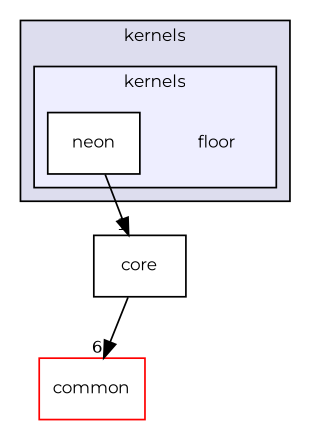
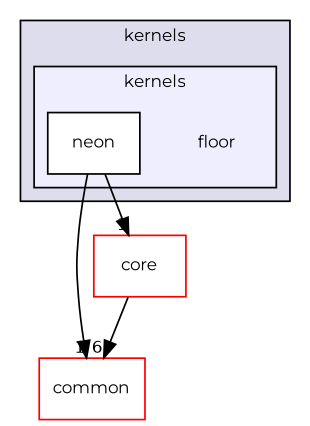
edge "neon" -> "common": added
node "core": color black -> red
